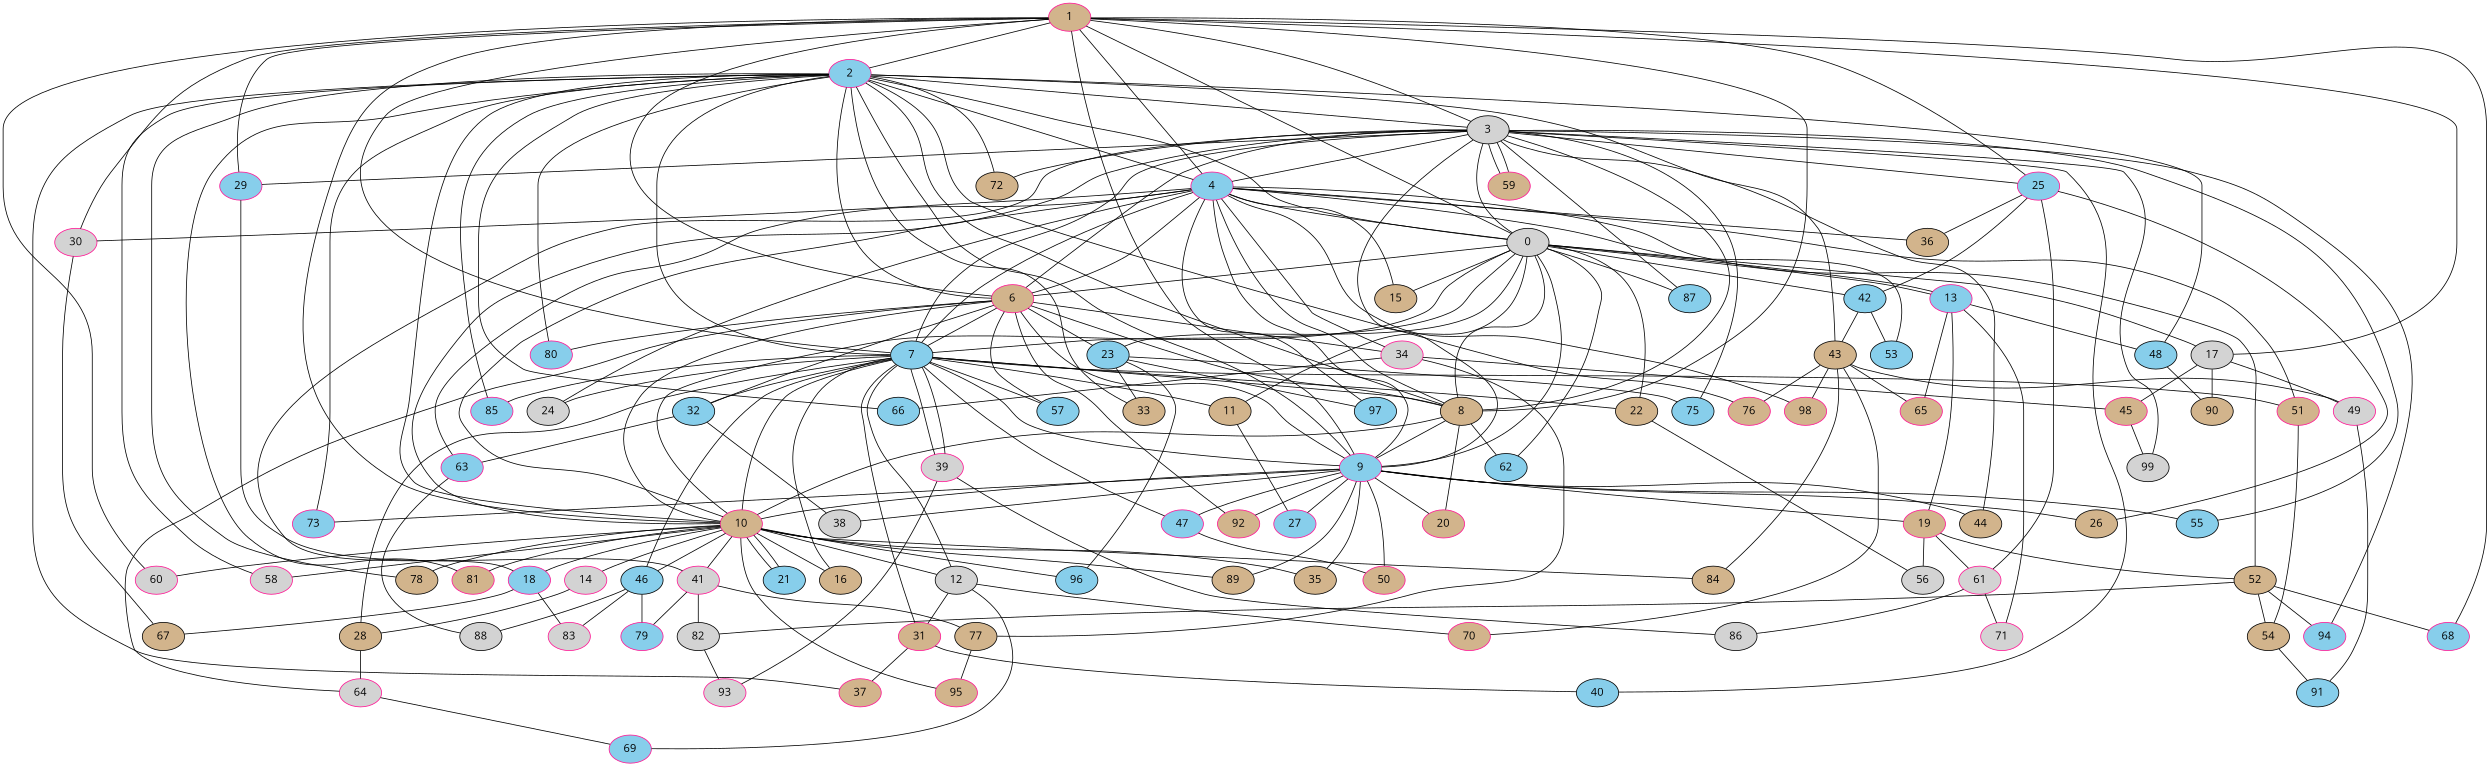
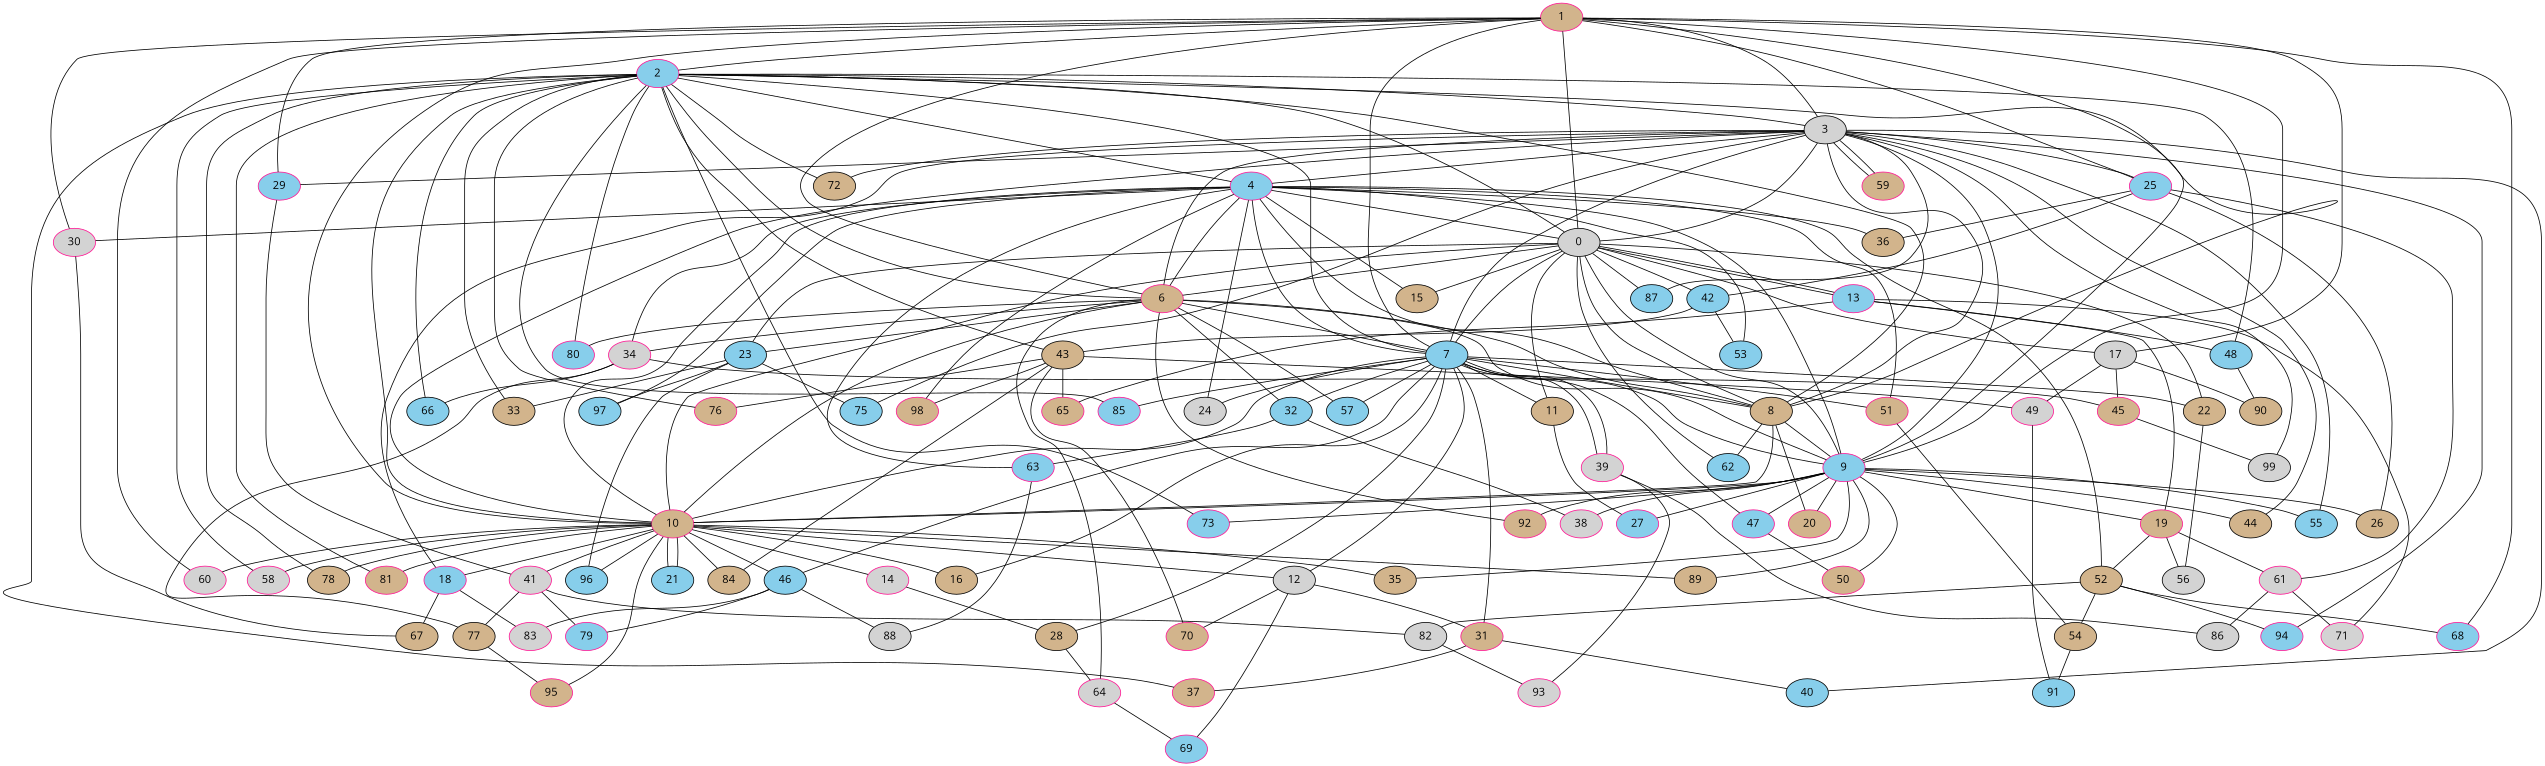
edge "1" -- "4": removed
node "38": color black -> deeppink
